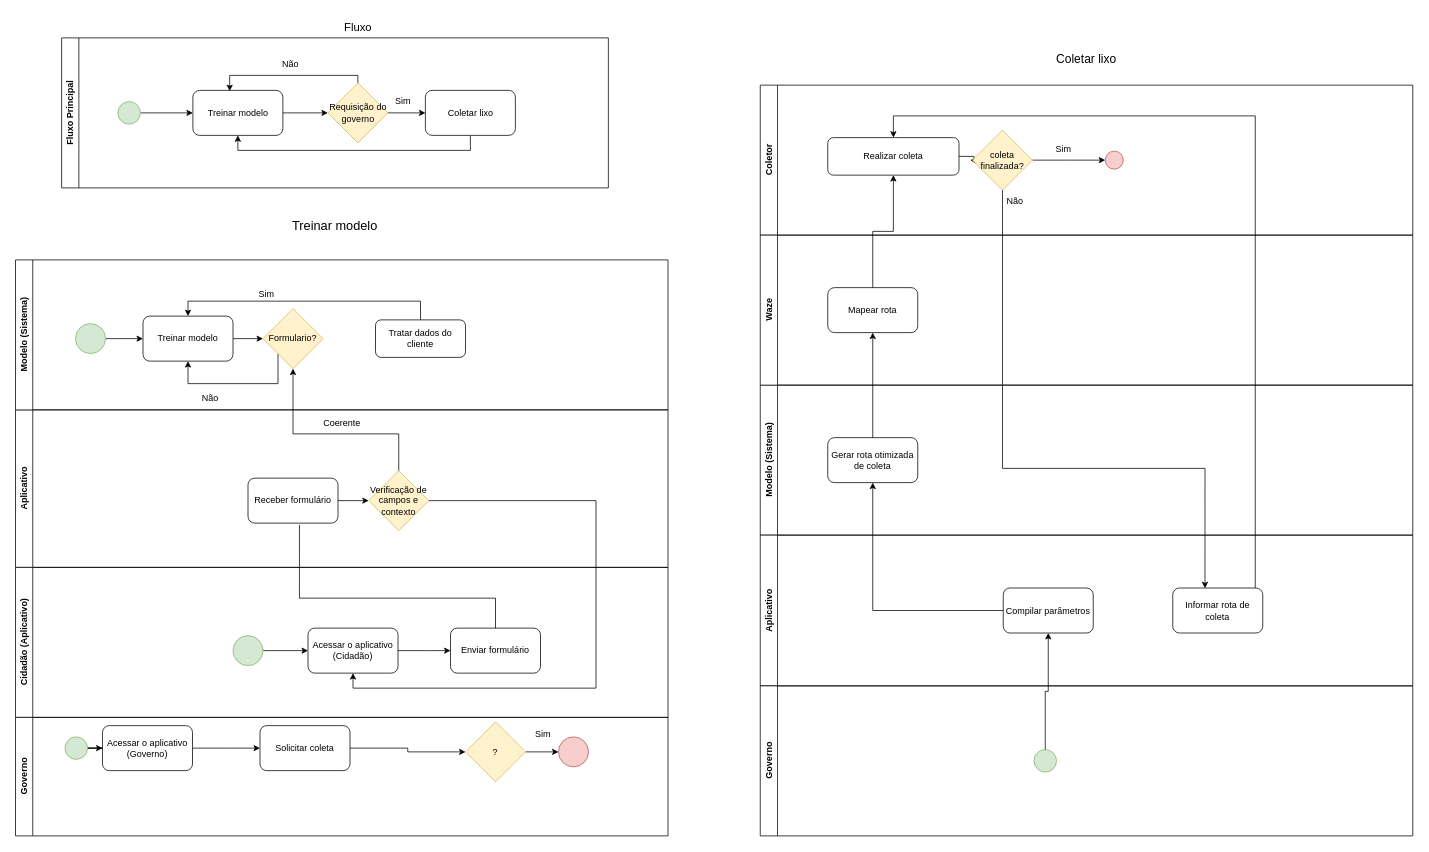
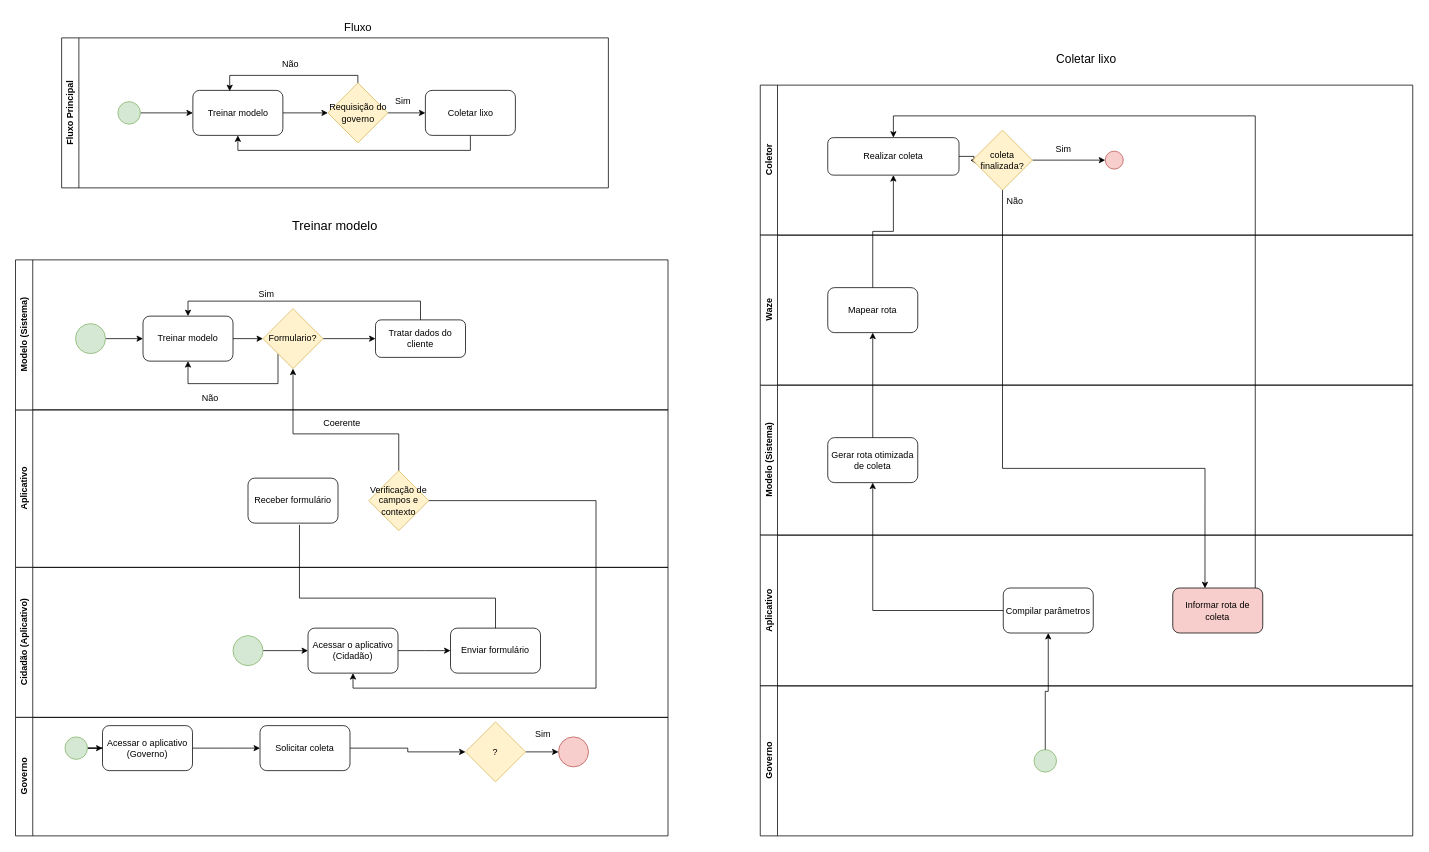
edge "Formulario?" -> "Tratar dados do cliente": added
edge "Receber formulário" -> "Verificação de campos e contexto": removed
node "Informar rota de coleta": fillcolor #ffffff -> #f8cecc
